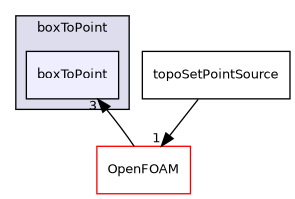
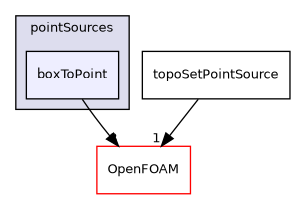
cluster "boxToPoint": label "boxToPoint" -> "pointSources"
edge "OpenFOAM" -> "boxToPoint": reversed
